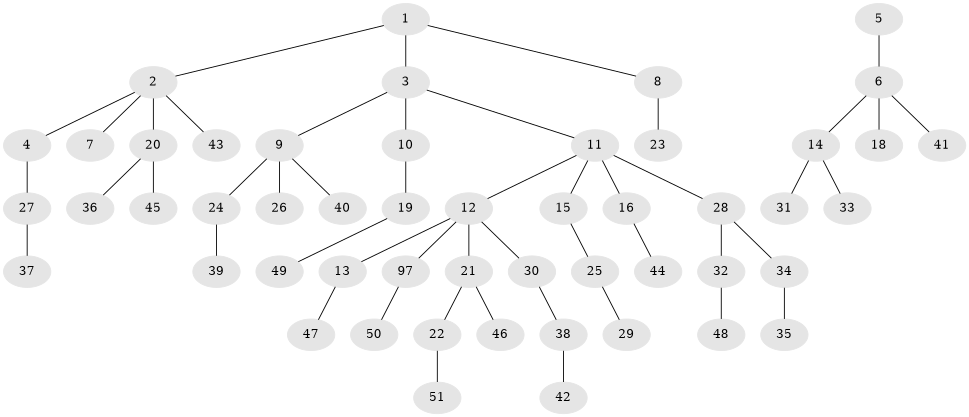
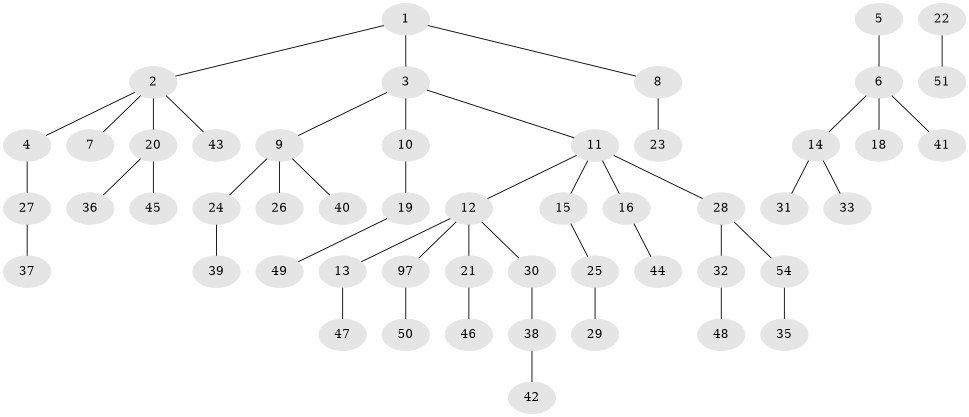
node "34": label "34" -> "54"
edge "21" -- "22": removed
